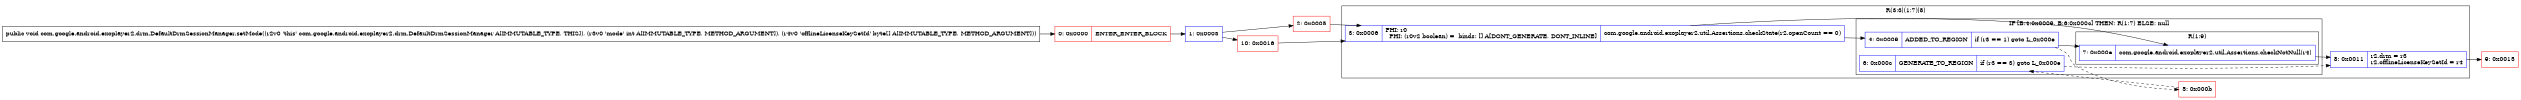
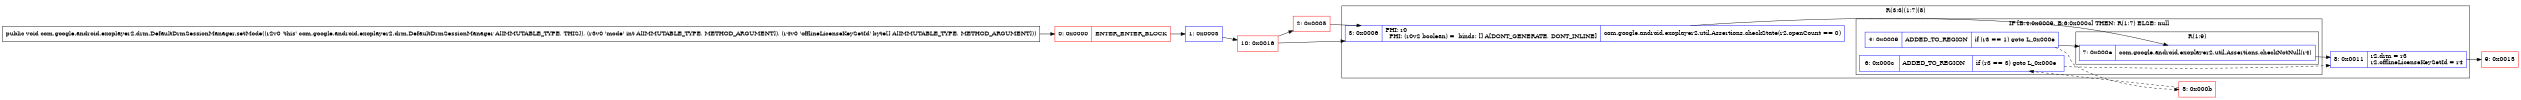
edge "1: 0x0003" -> "2: 0x0005": now "10: 0x0016" -> "2: 0x0005"
edge "3: 0x0006" -> "4: 0x0009": removed
node "6: 0x000c": text "GENERATE_TO_REGION" -> "ADDED_TO_REGION"
